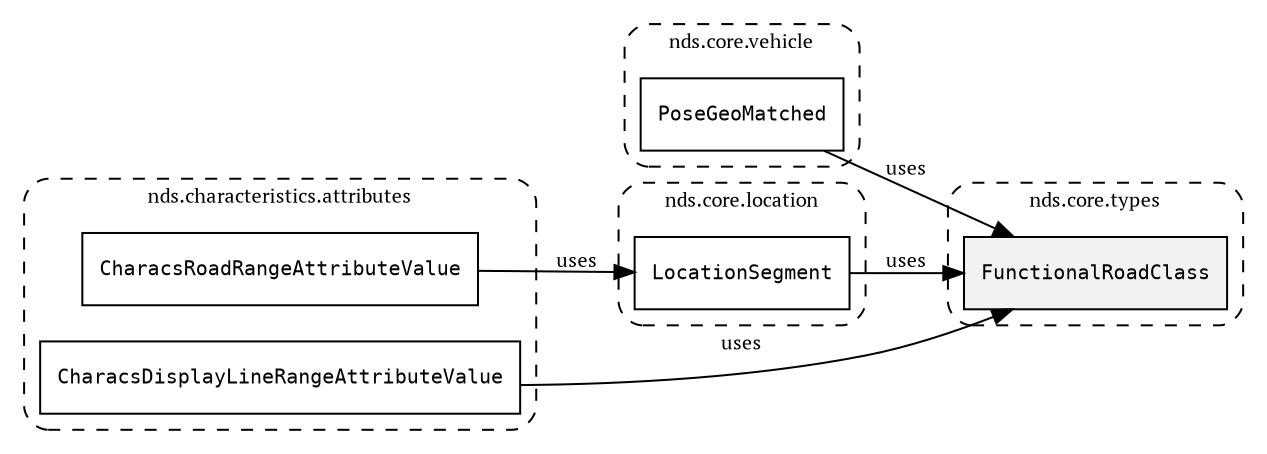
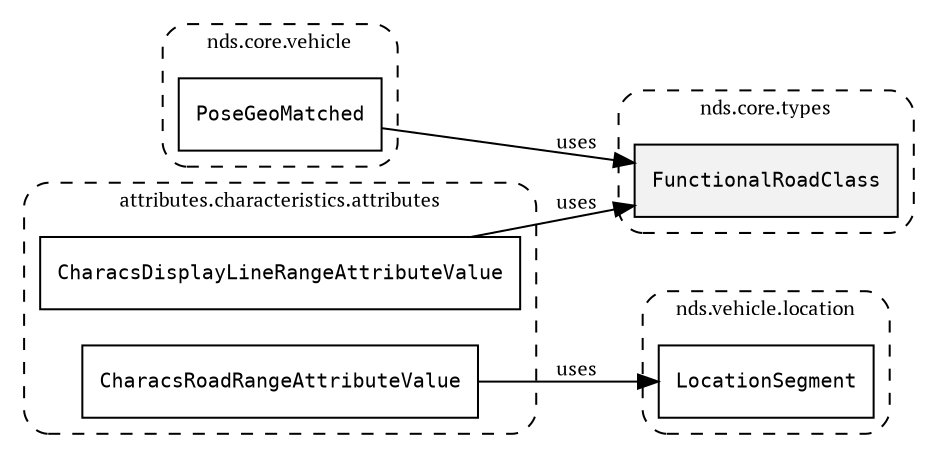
cluster "nds.characteristics.attributes": label "nds.characteristics.attributes" -> "attributes.characteristics.attributes"
cluster "nds.core.location": label "nds.core.location" -> "nds.vehicle.location"
edge "LocationSegment" -> "FunctionalRoadClass": removed, label "uses"
